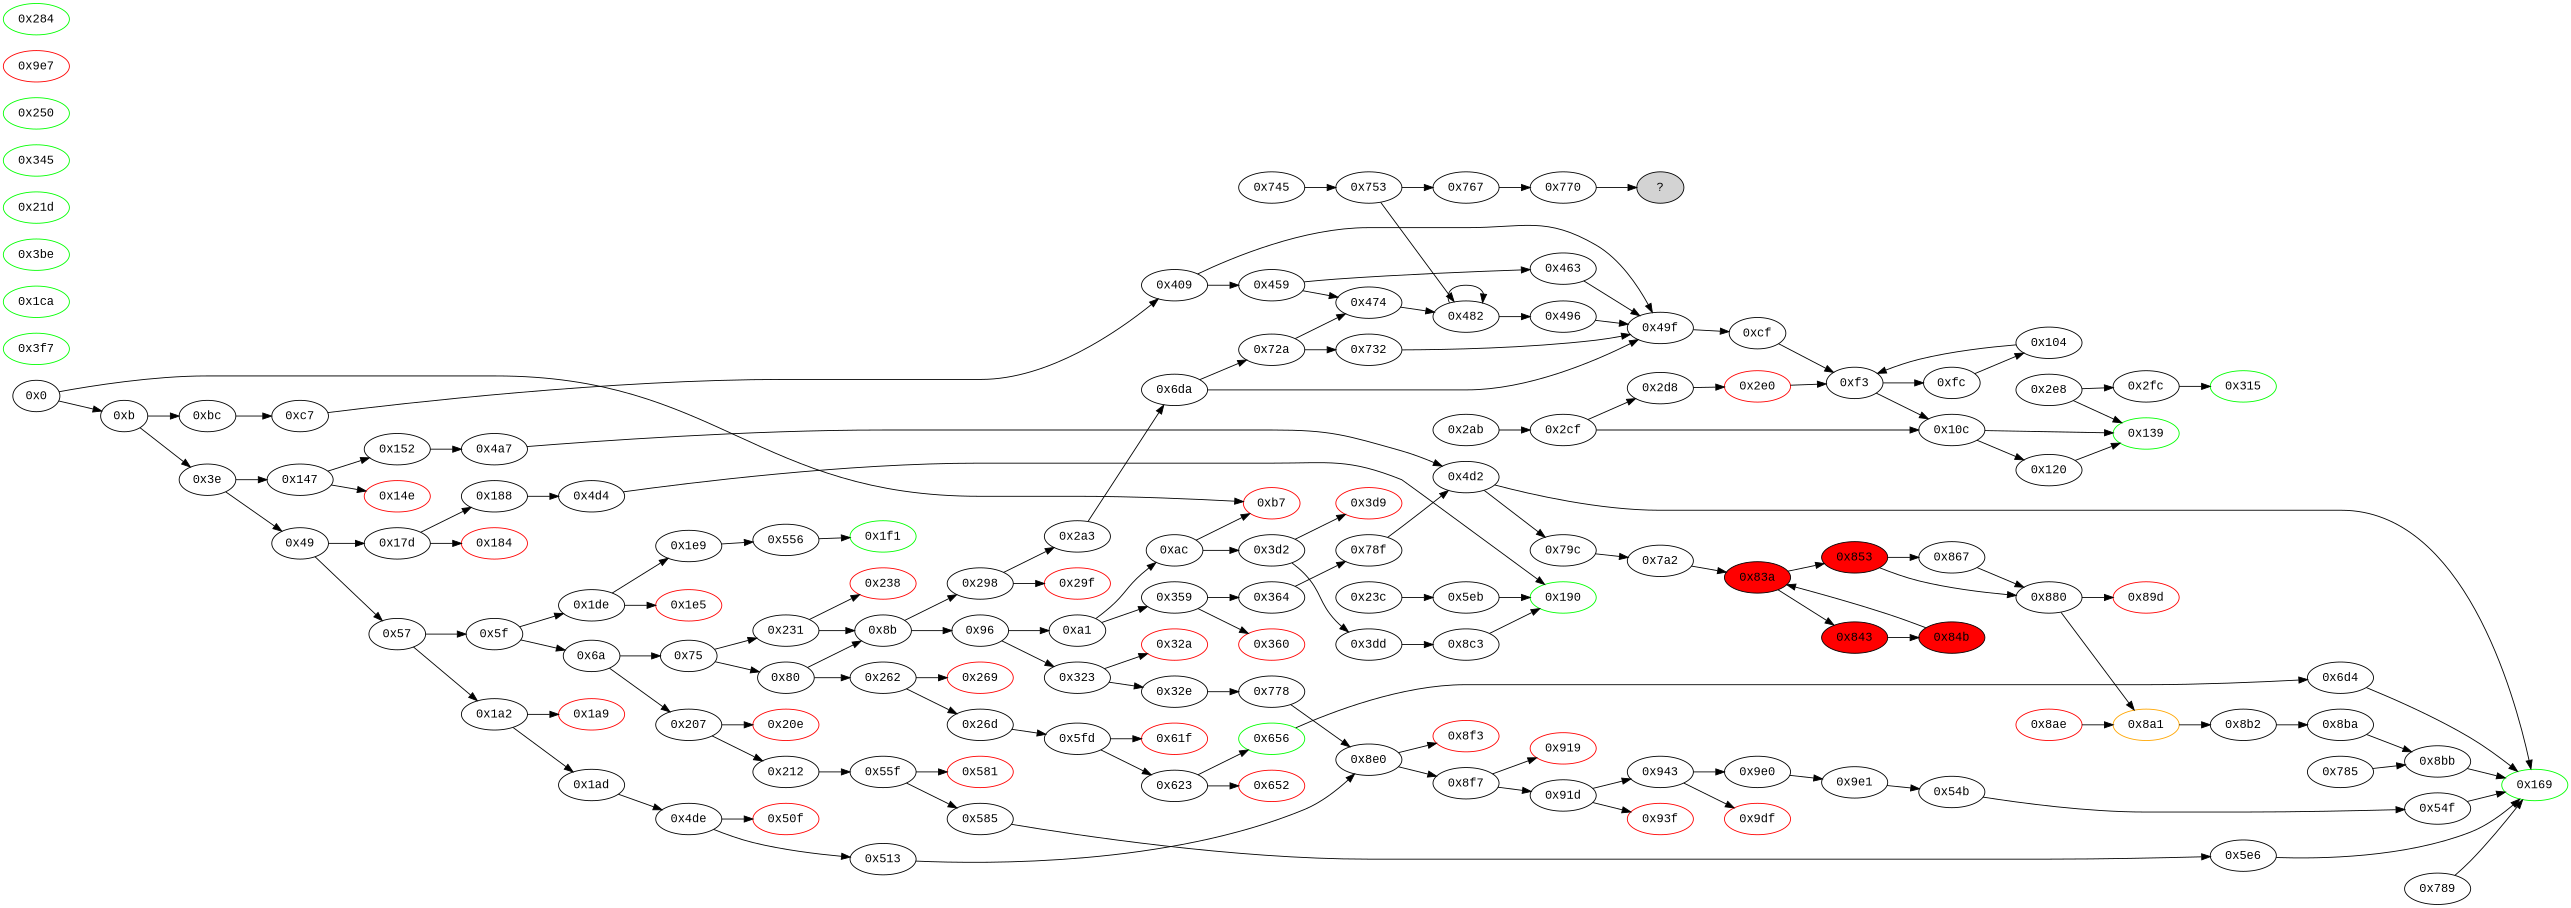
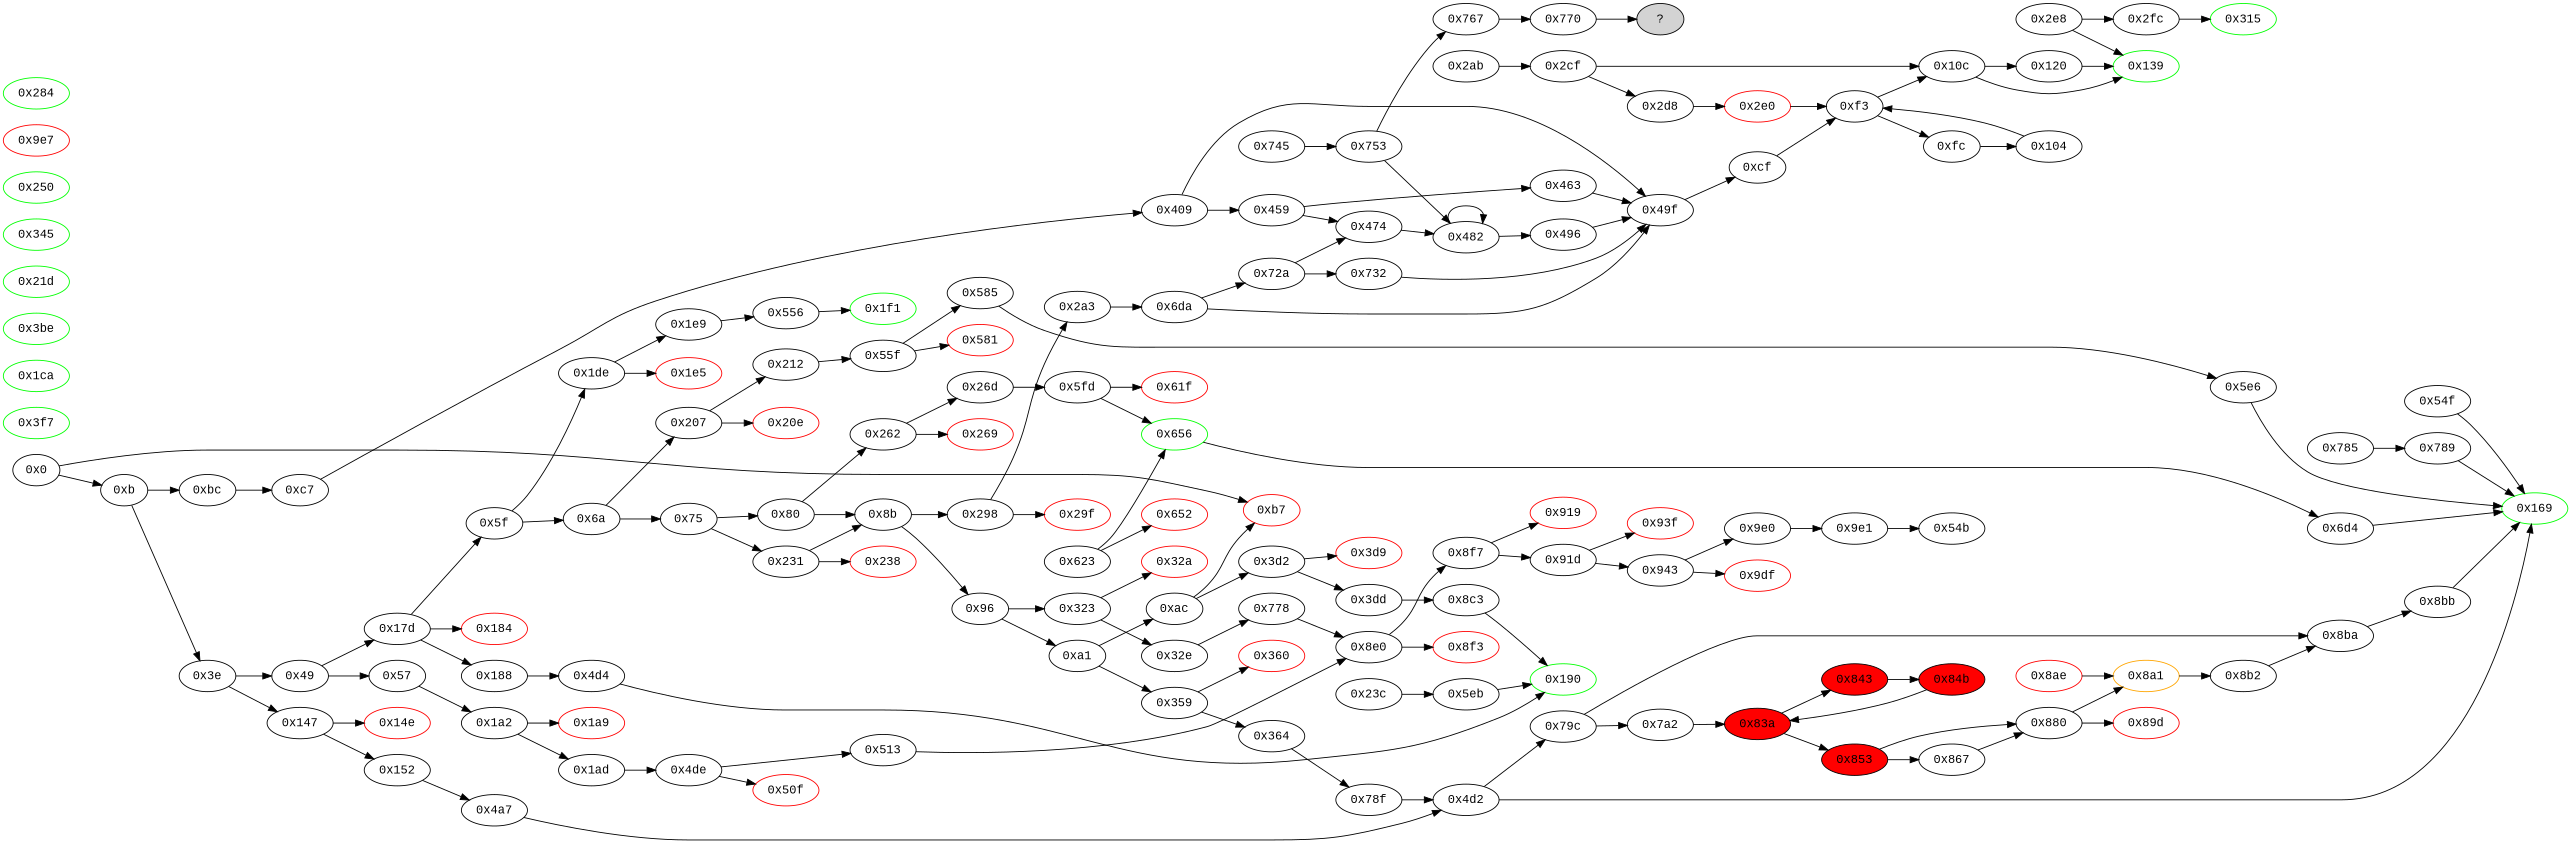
edge "0x57" -> "0x5f": now "0x17d" -> "0x5f"
edge "0x79c" -> "0x8ba": added
edge "0x5fd" -> "0x623": now "0x5fd" -> "0x656"
edge "0x785" -> "0x8bb": now "0x785" -> "0x789"
edge "0x54b" -> "0x54f": removed
